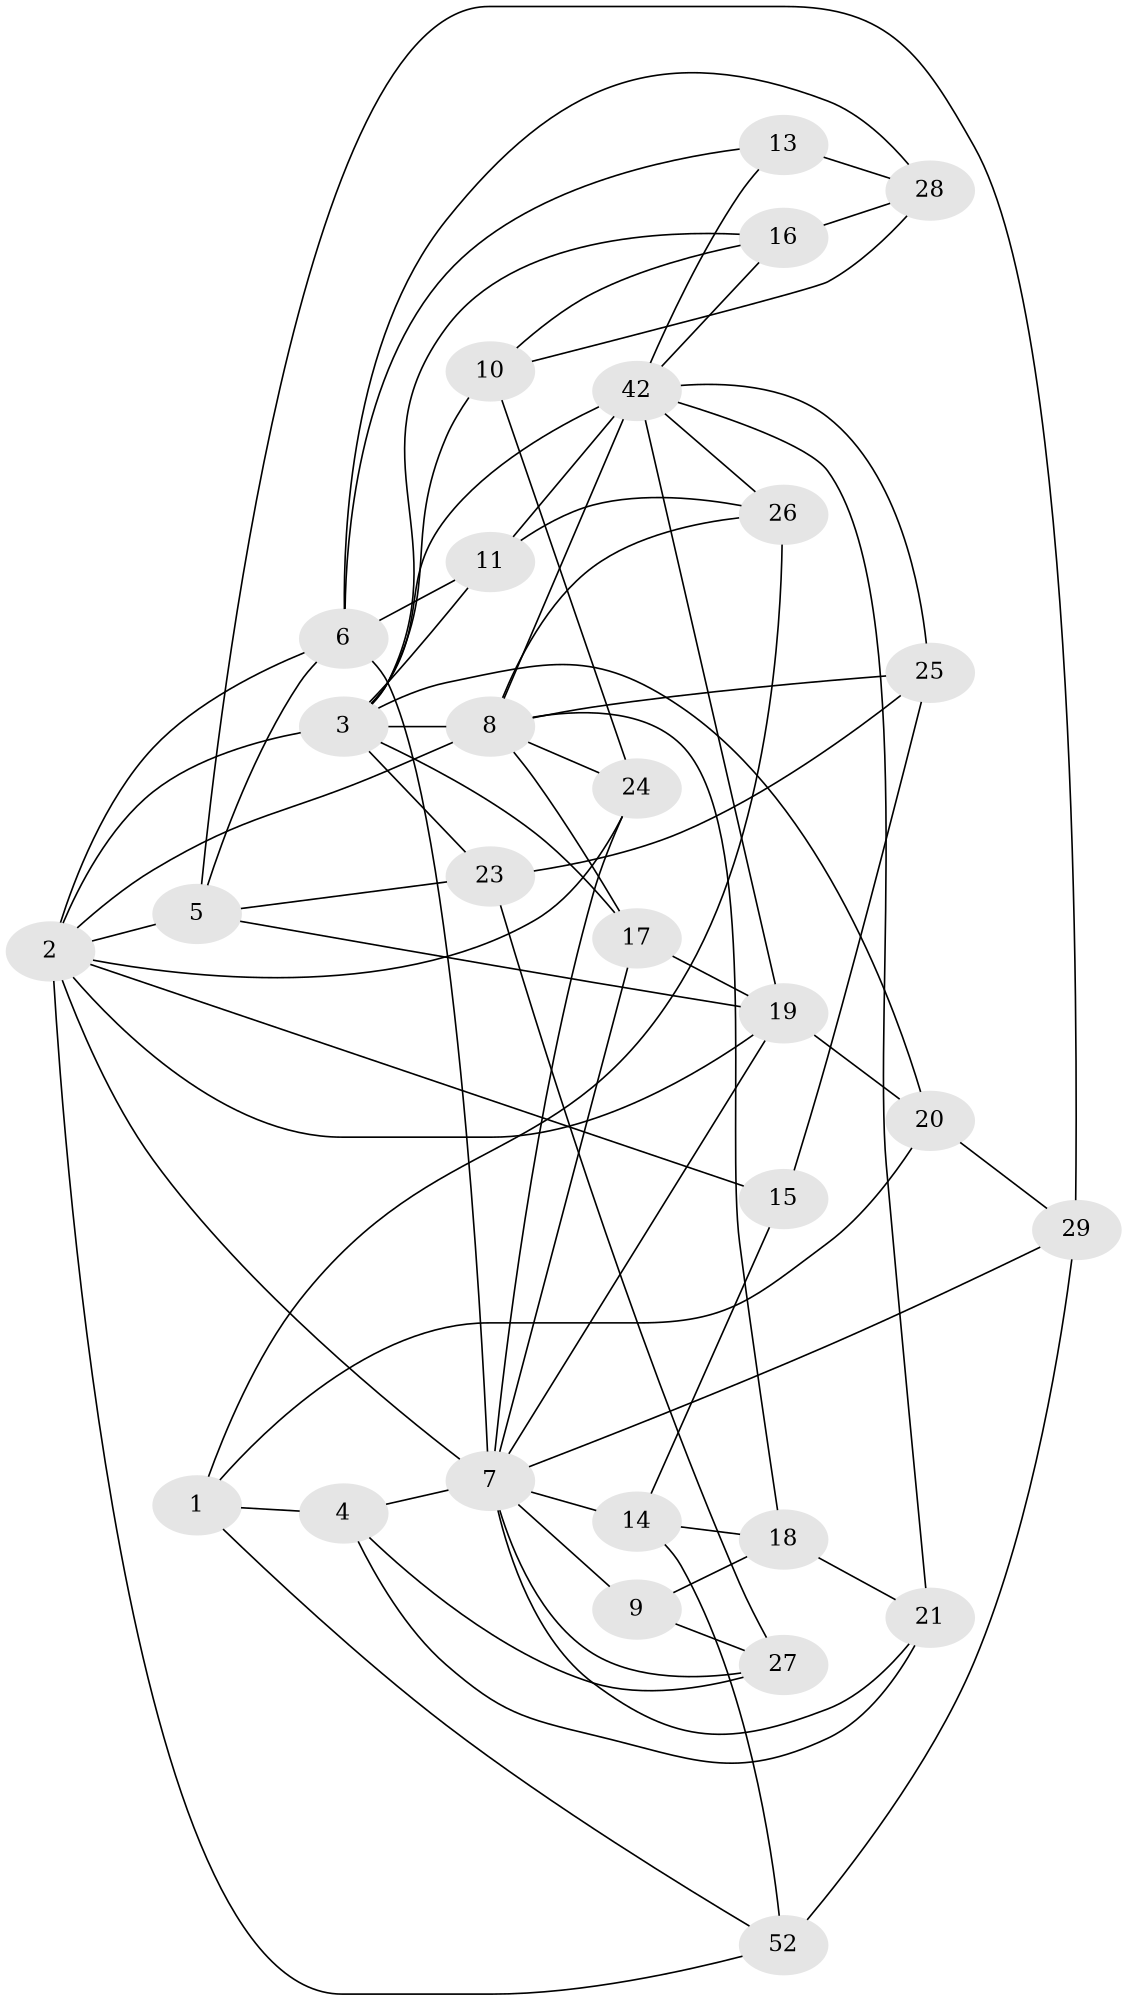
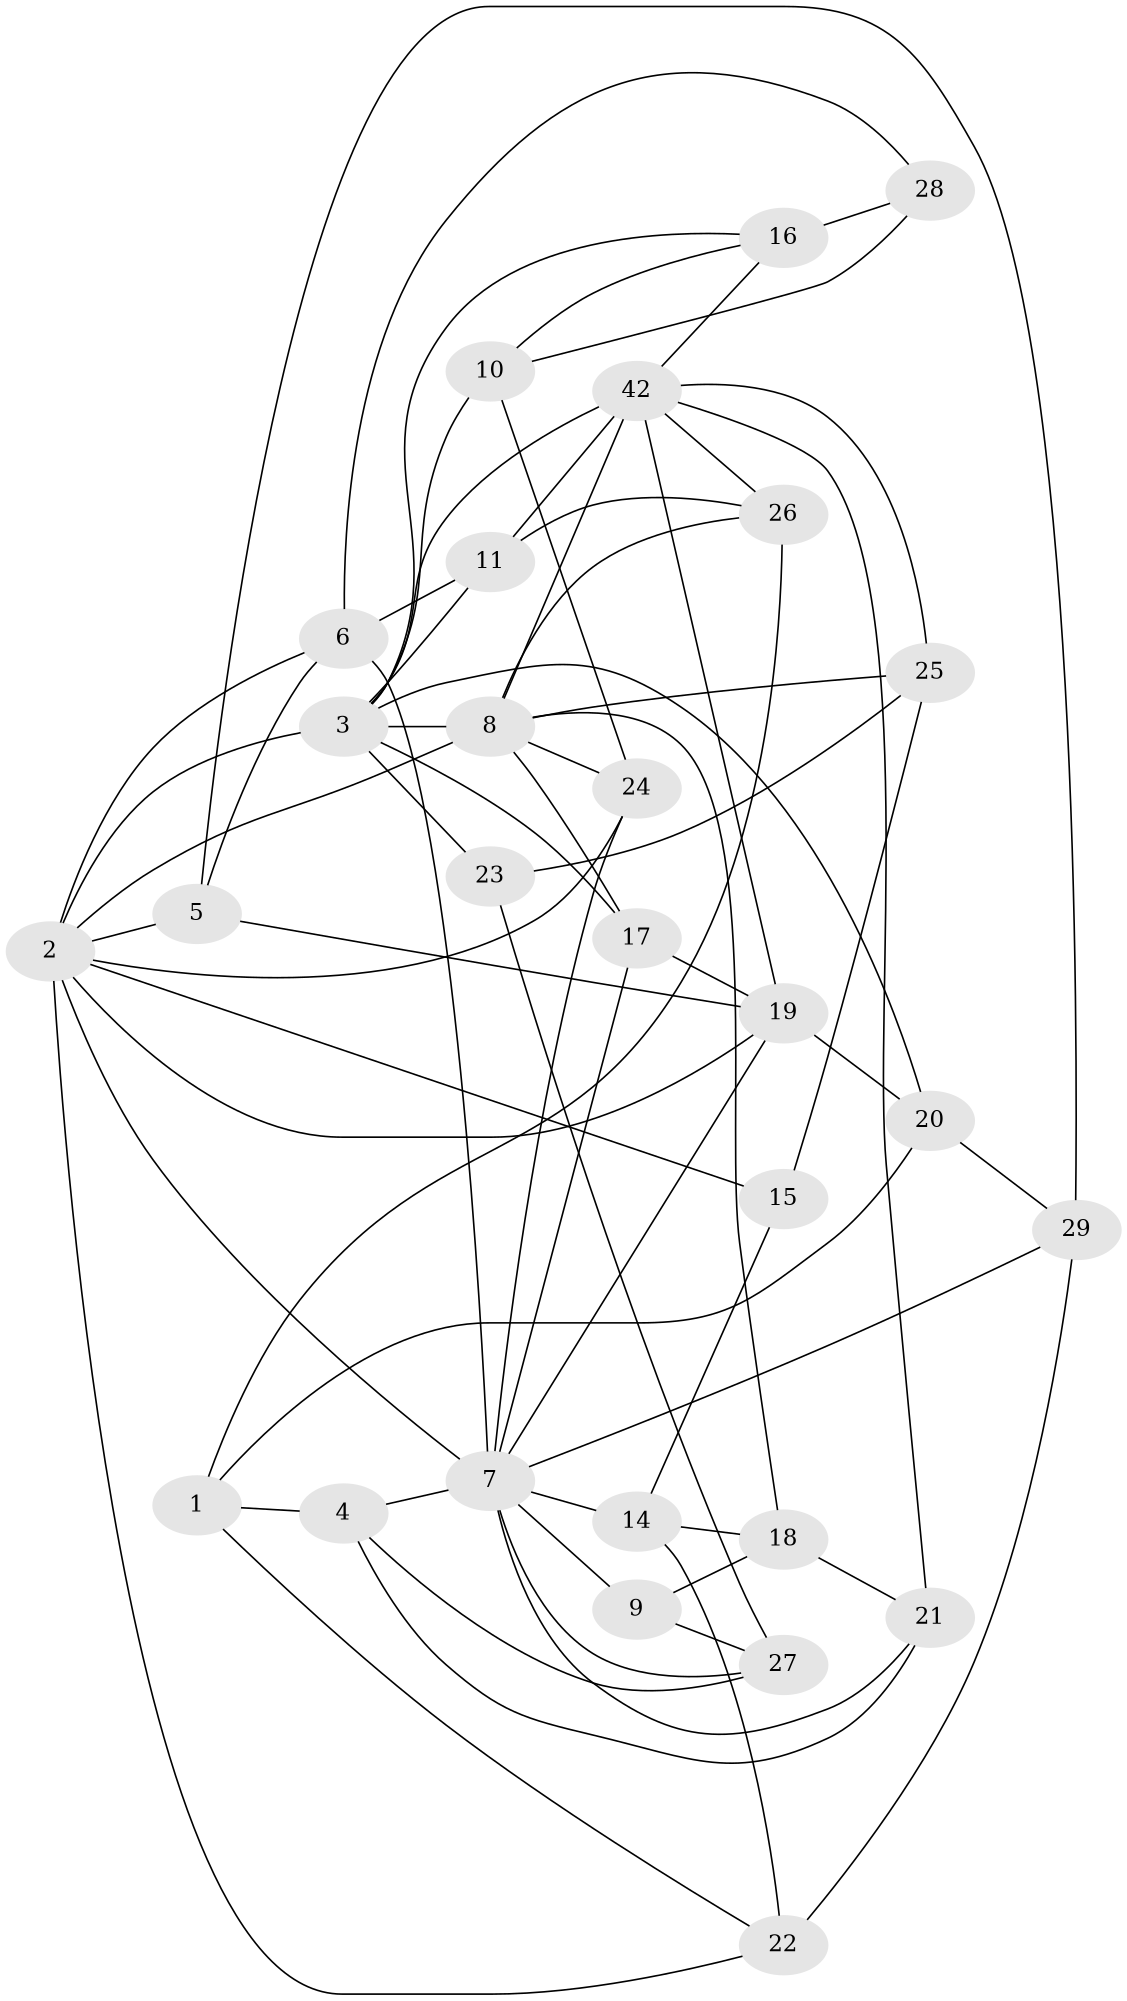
node "13": removed
edge "23" -- "5": removed
node "52": label "52" -> "22"
